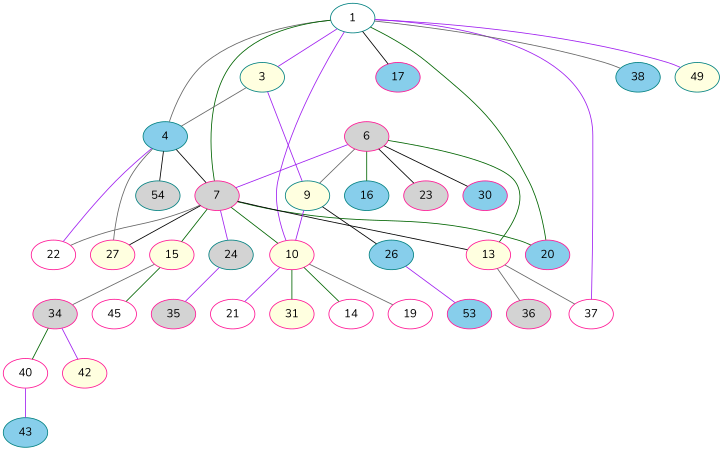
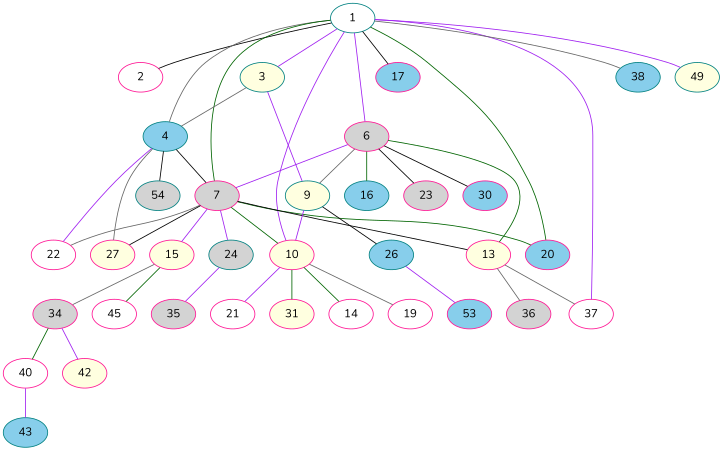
node "2": added
edge "1" -- "6": added
edge "7" -- "15": color darkgreen -> purple
